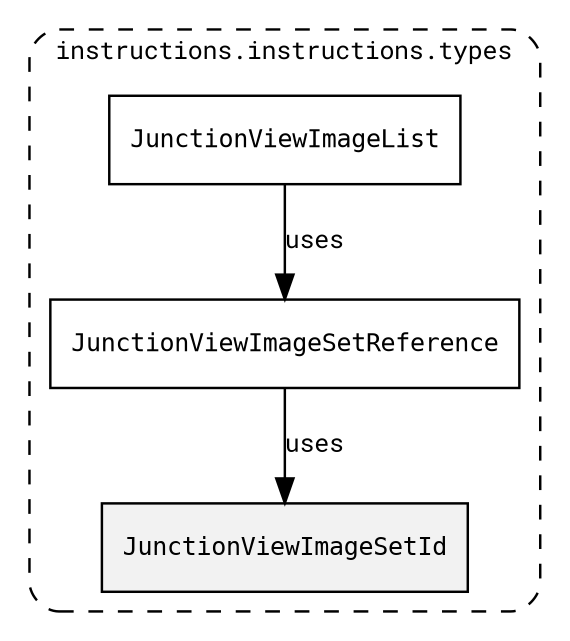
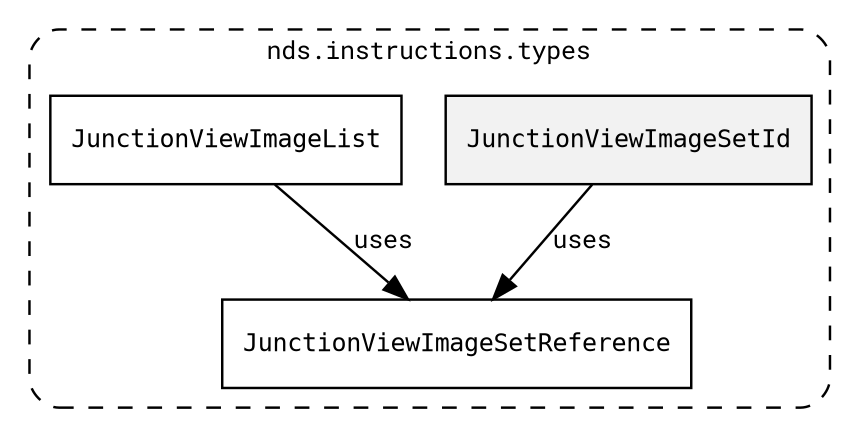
cluster "instructions.instructions.types": label "instructions.instructions.types" -> "nds.instructions.types"
edge "JunctionViewImageSetReference" -> "JunctionViewImageSetId": reversed
